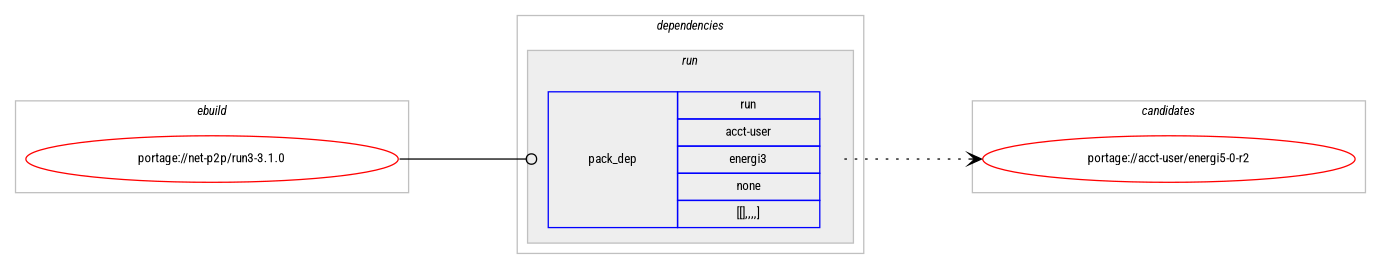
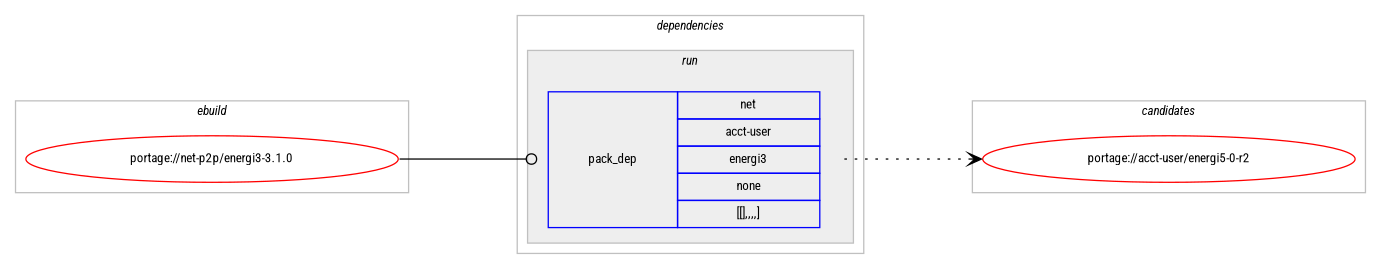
node "pack_dep": text "run" -> "net"
node "portage://net-p2p/run3-3.1.0": label "portage://net-p2p/run3-3.1.0" -> "portage://net-p2p/energi3-3.1.0"
